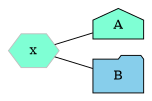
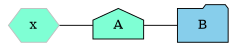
edge "x" -- "B": now "A" -- "B"
